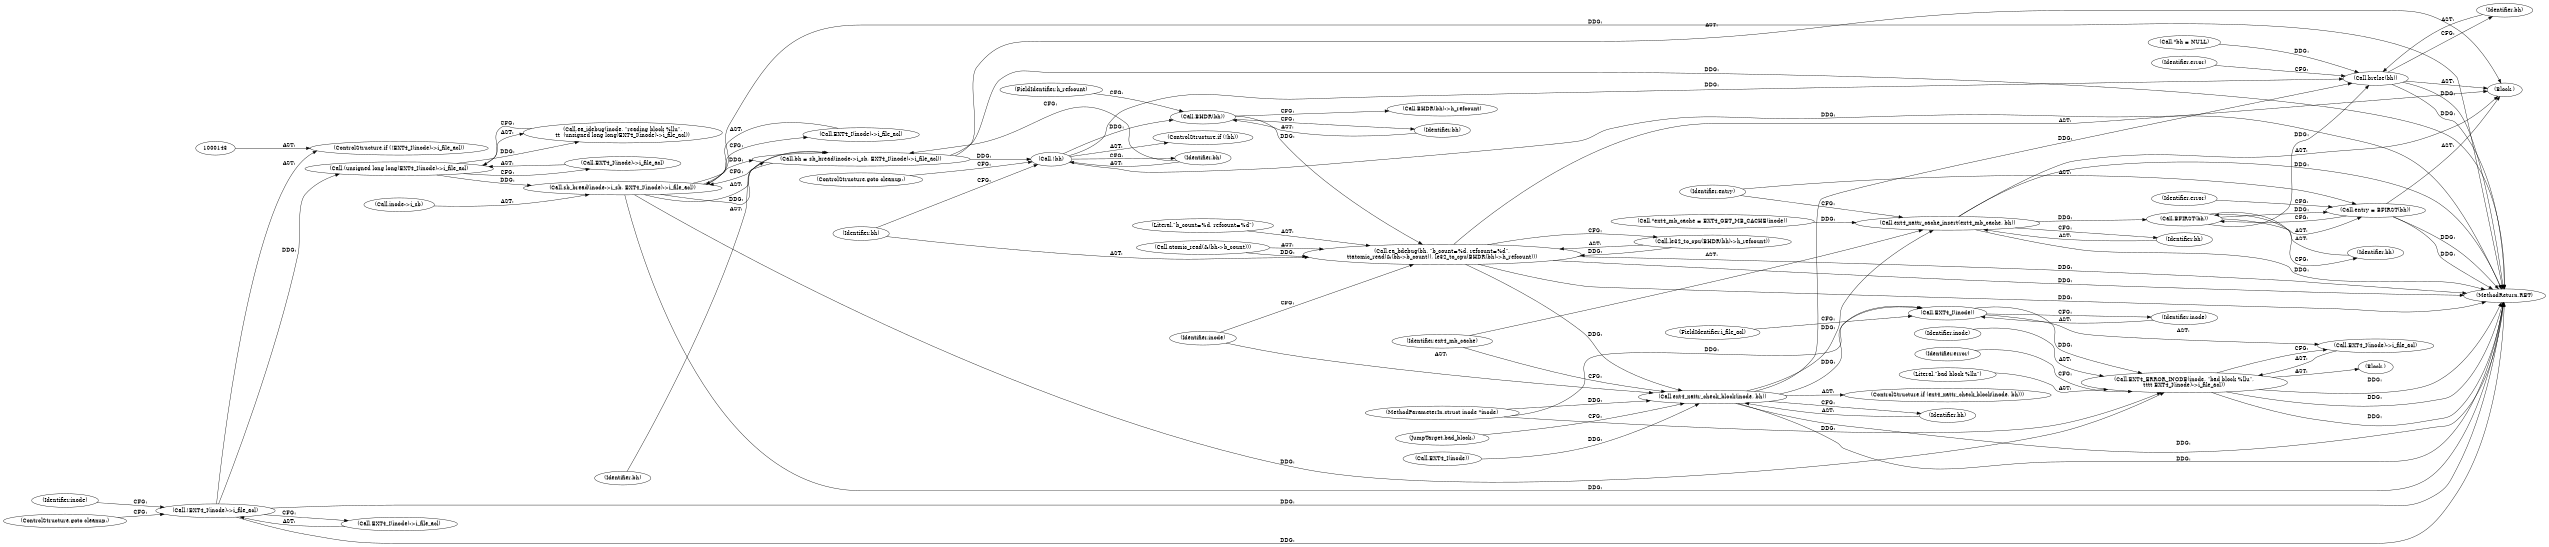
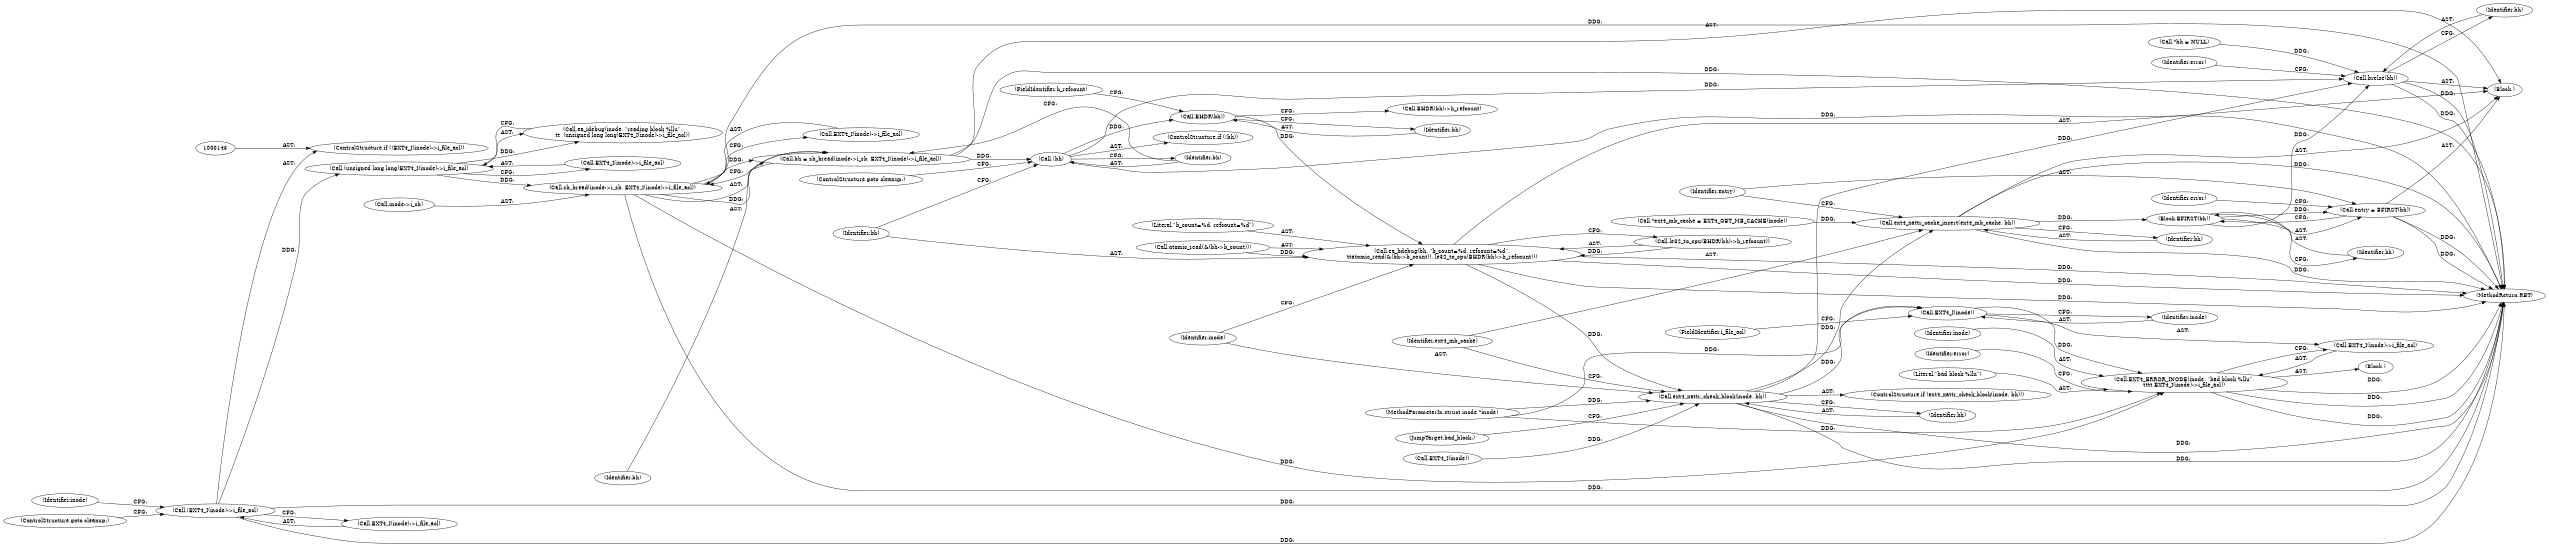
node "(Call,BFIRST(bh))": label "(Call,BFIRST(bh))" -> "(Block,BFIRST(bh))"
